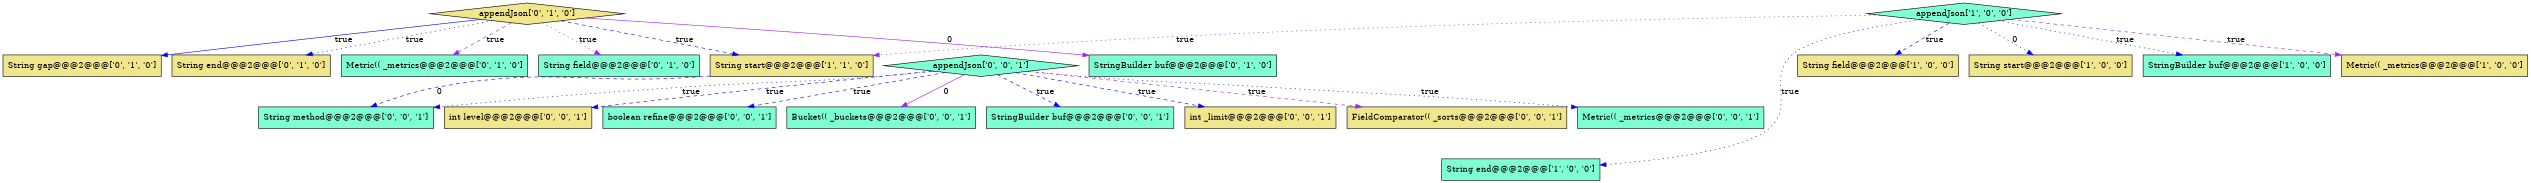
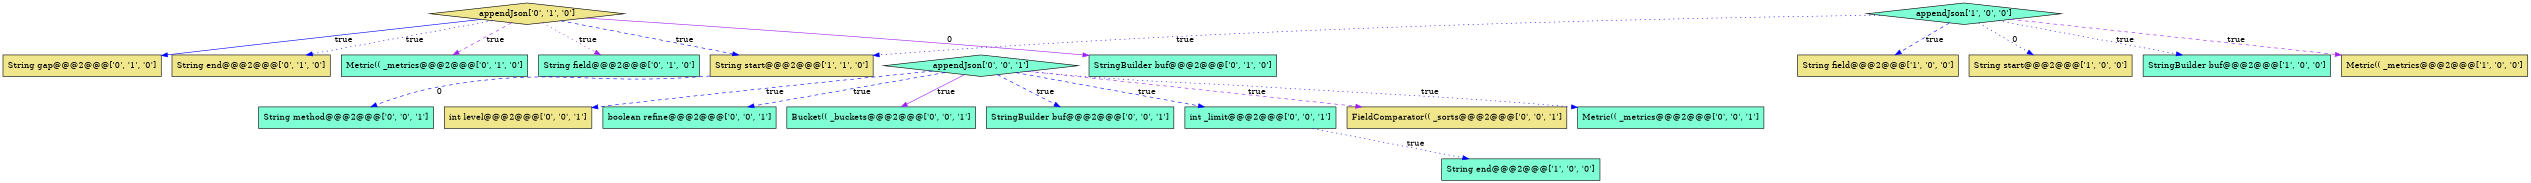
edge "appendJson['1', '0', '0']" -> "String start@@@2@@@['1', '1', '0']": color purple -> blue
edge "appendJson['0', '0', '1']" -> "String method@@@2@@@['0', '0', '1']": removed, label "true"
edge "appendJson['0', '0', '1']" -> "Bucket(( _buckets@@@2@@@['0', '0', '1']": label "0" -> "true"
edge "appendJson['1', '0', '0']" -> "String end@@@2@@@['1', '0', '0']": now "int _limit@@@2@@@['0', '0', '1']" -> "String end@@@2@@@['1', '0', '0']"
node "int _limit@@@2@@@['0', '0', '1']": fillcolor khaki -> aquamarine
